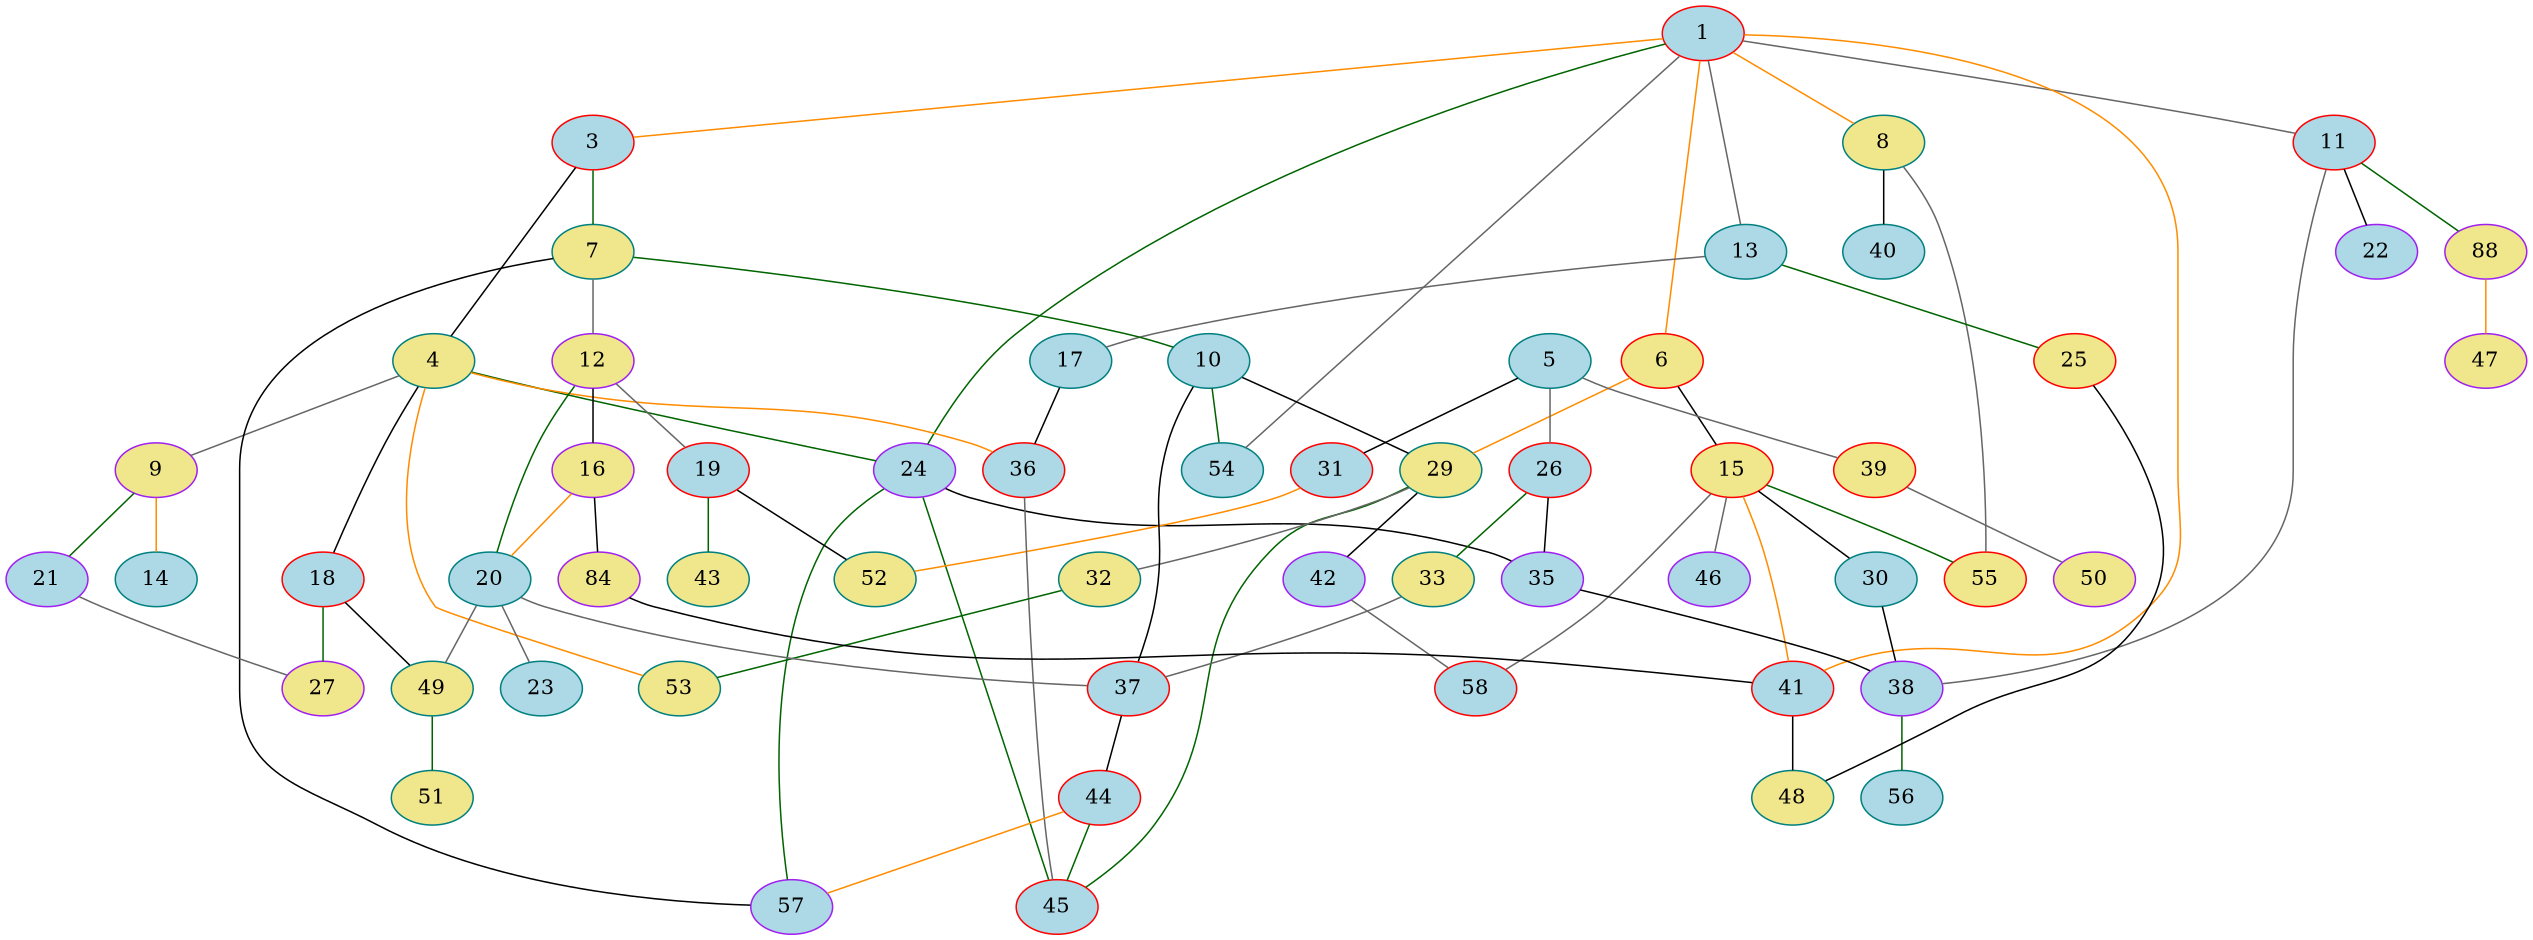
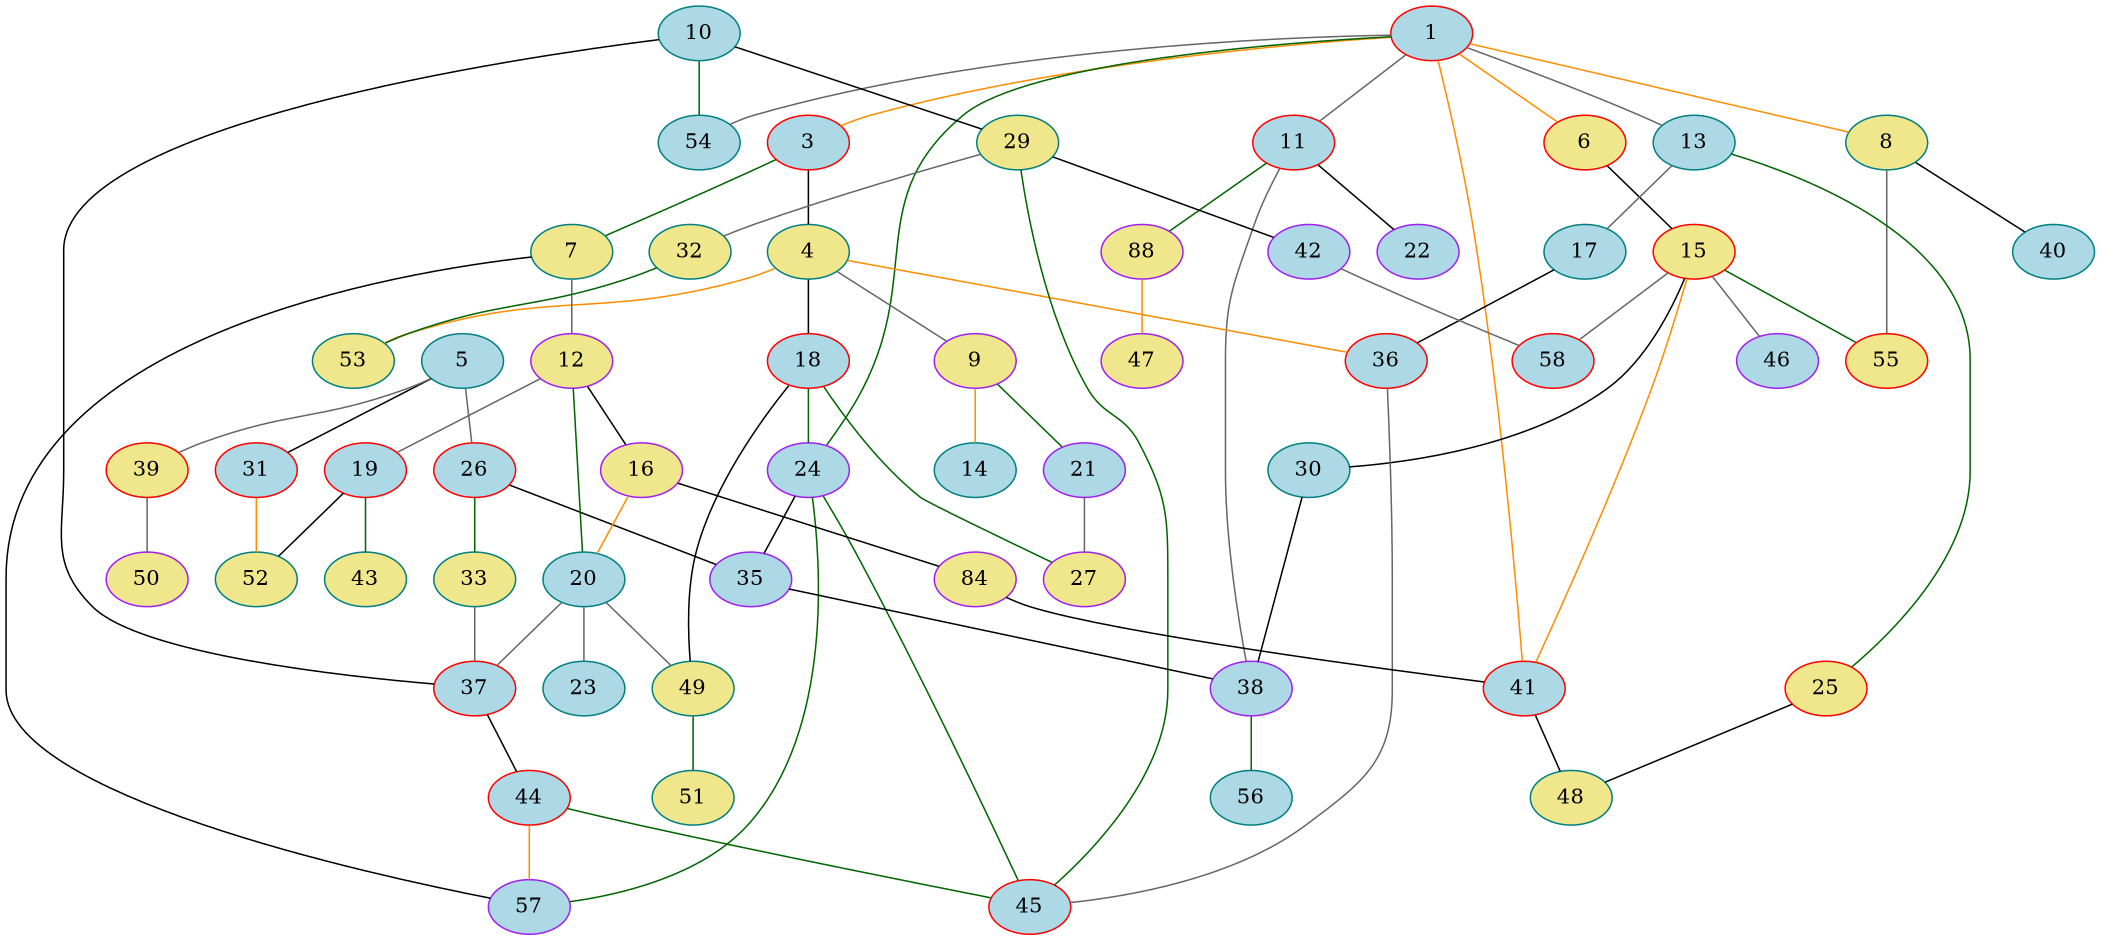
edge "7" -- "10": removed
edge "6" -- "29": removed
edge "4" -- "24": now "18" -- "24"
